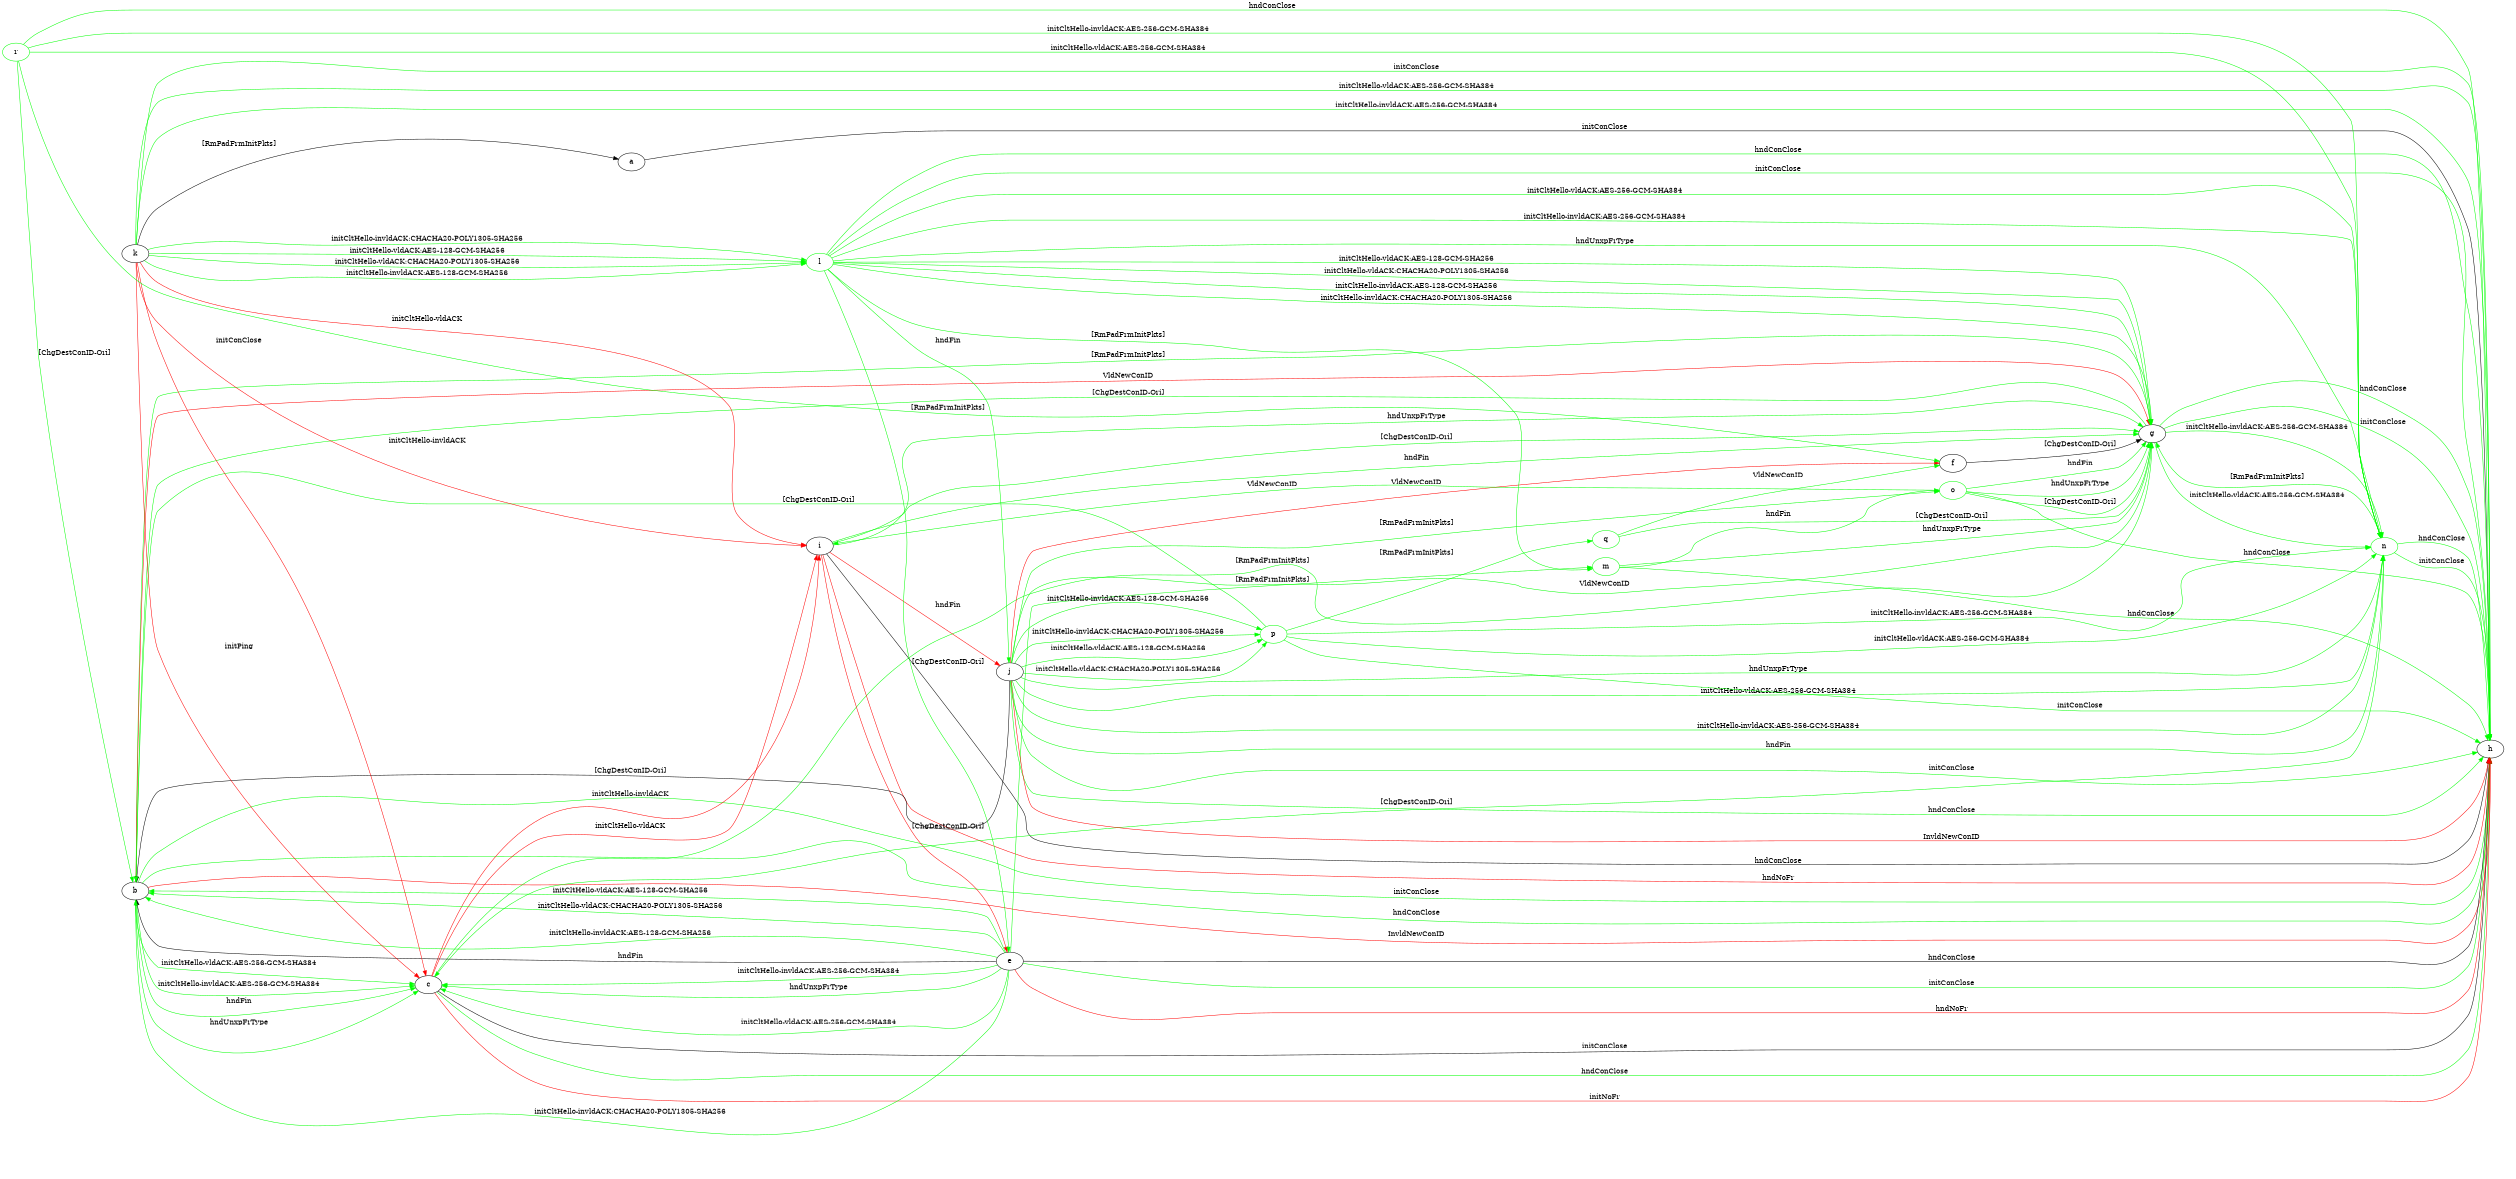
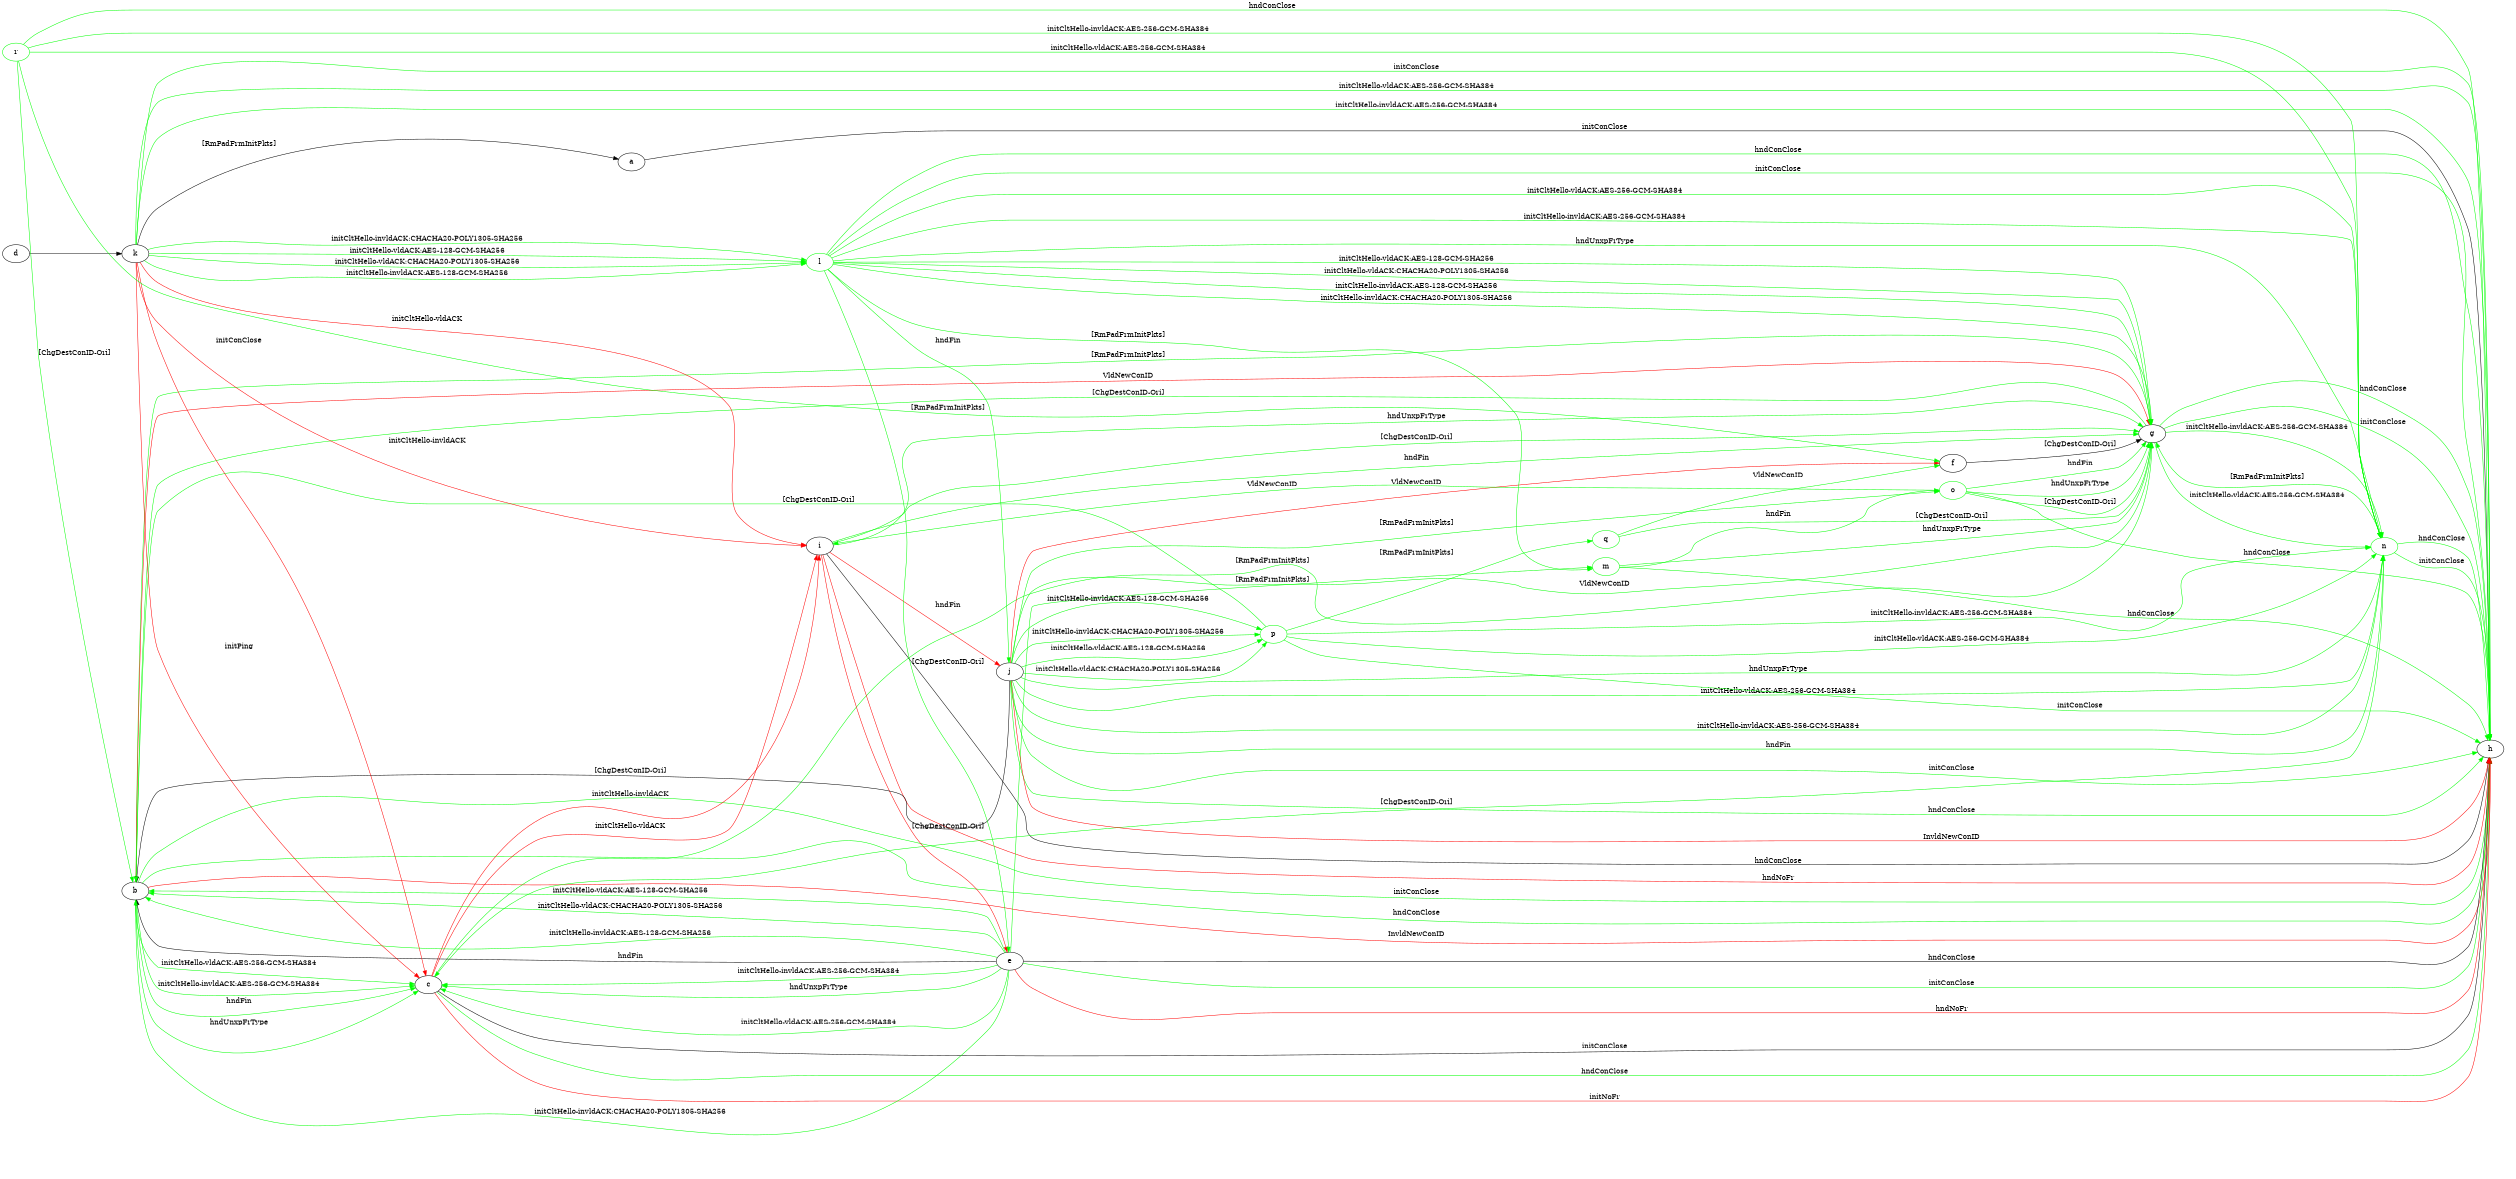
node "d": added
